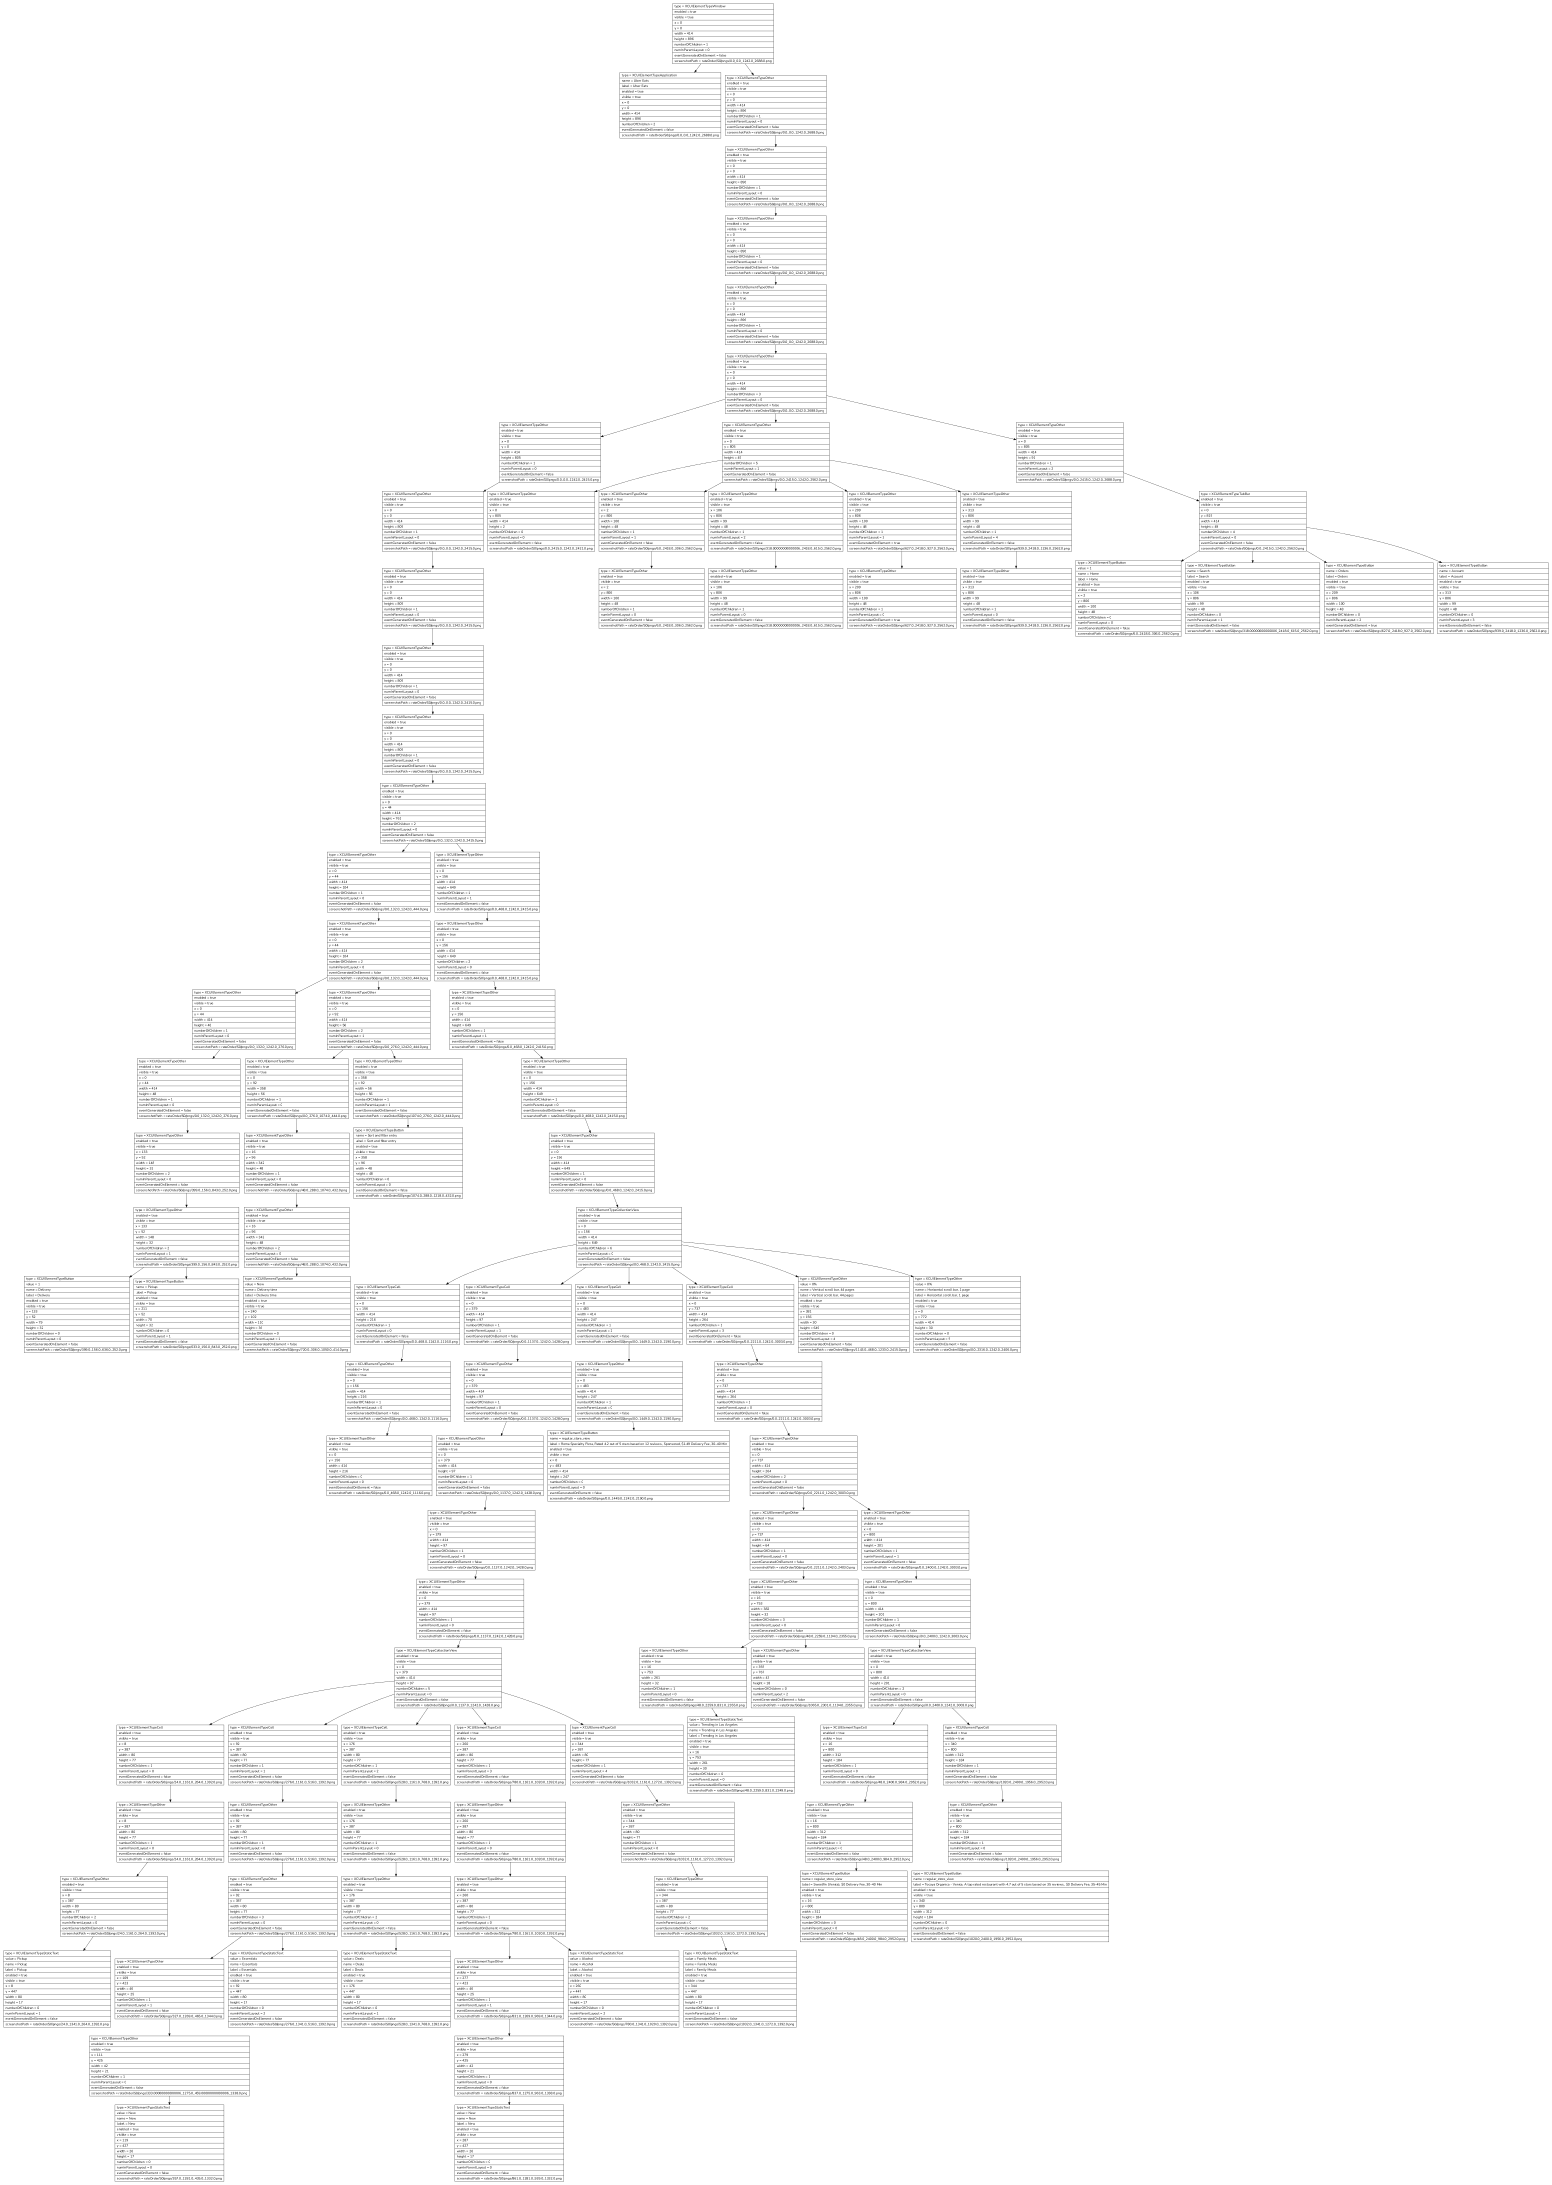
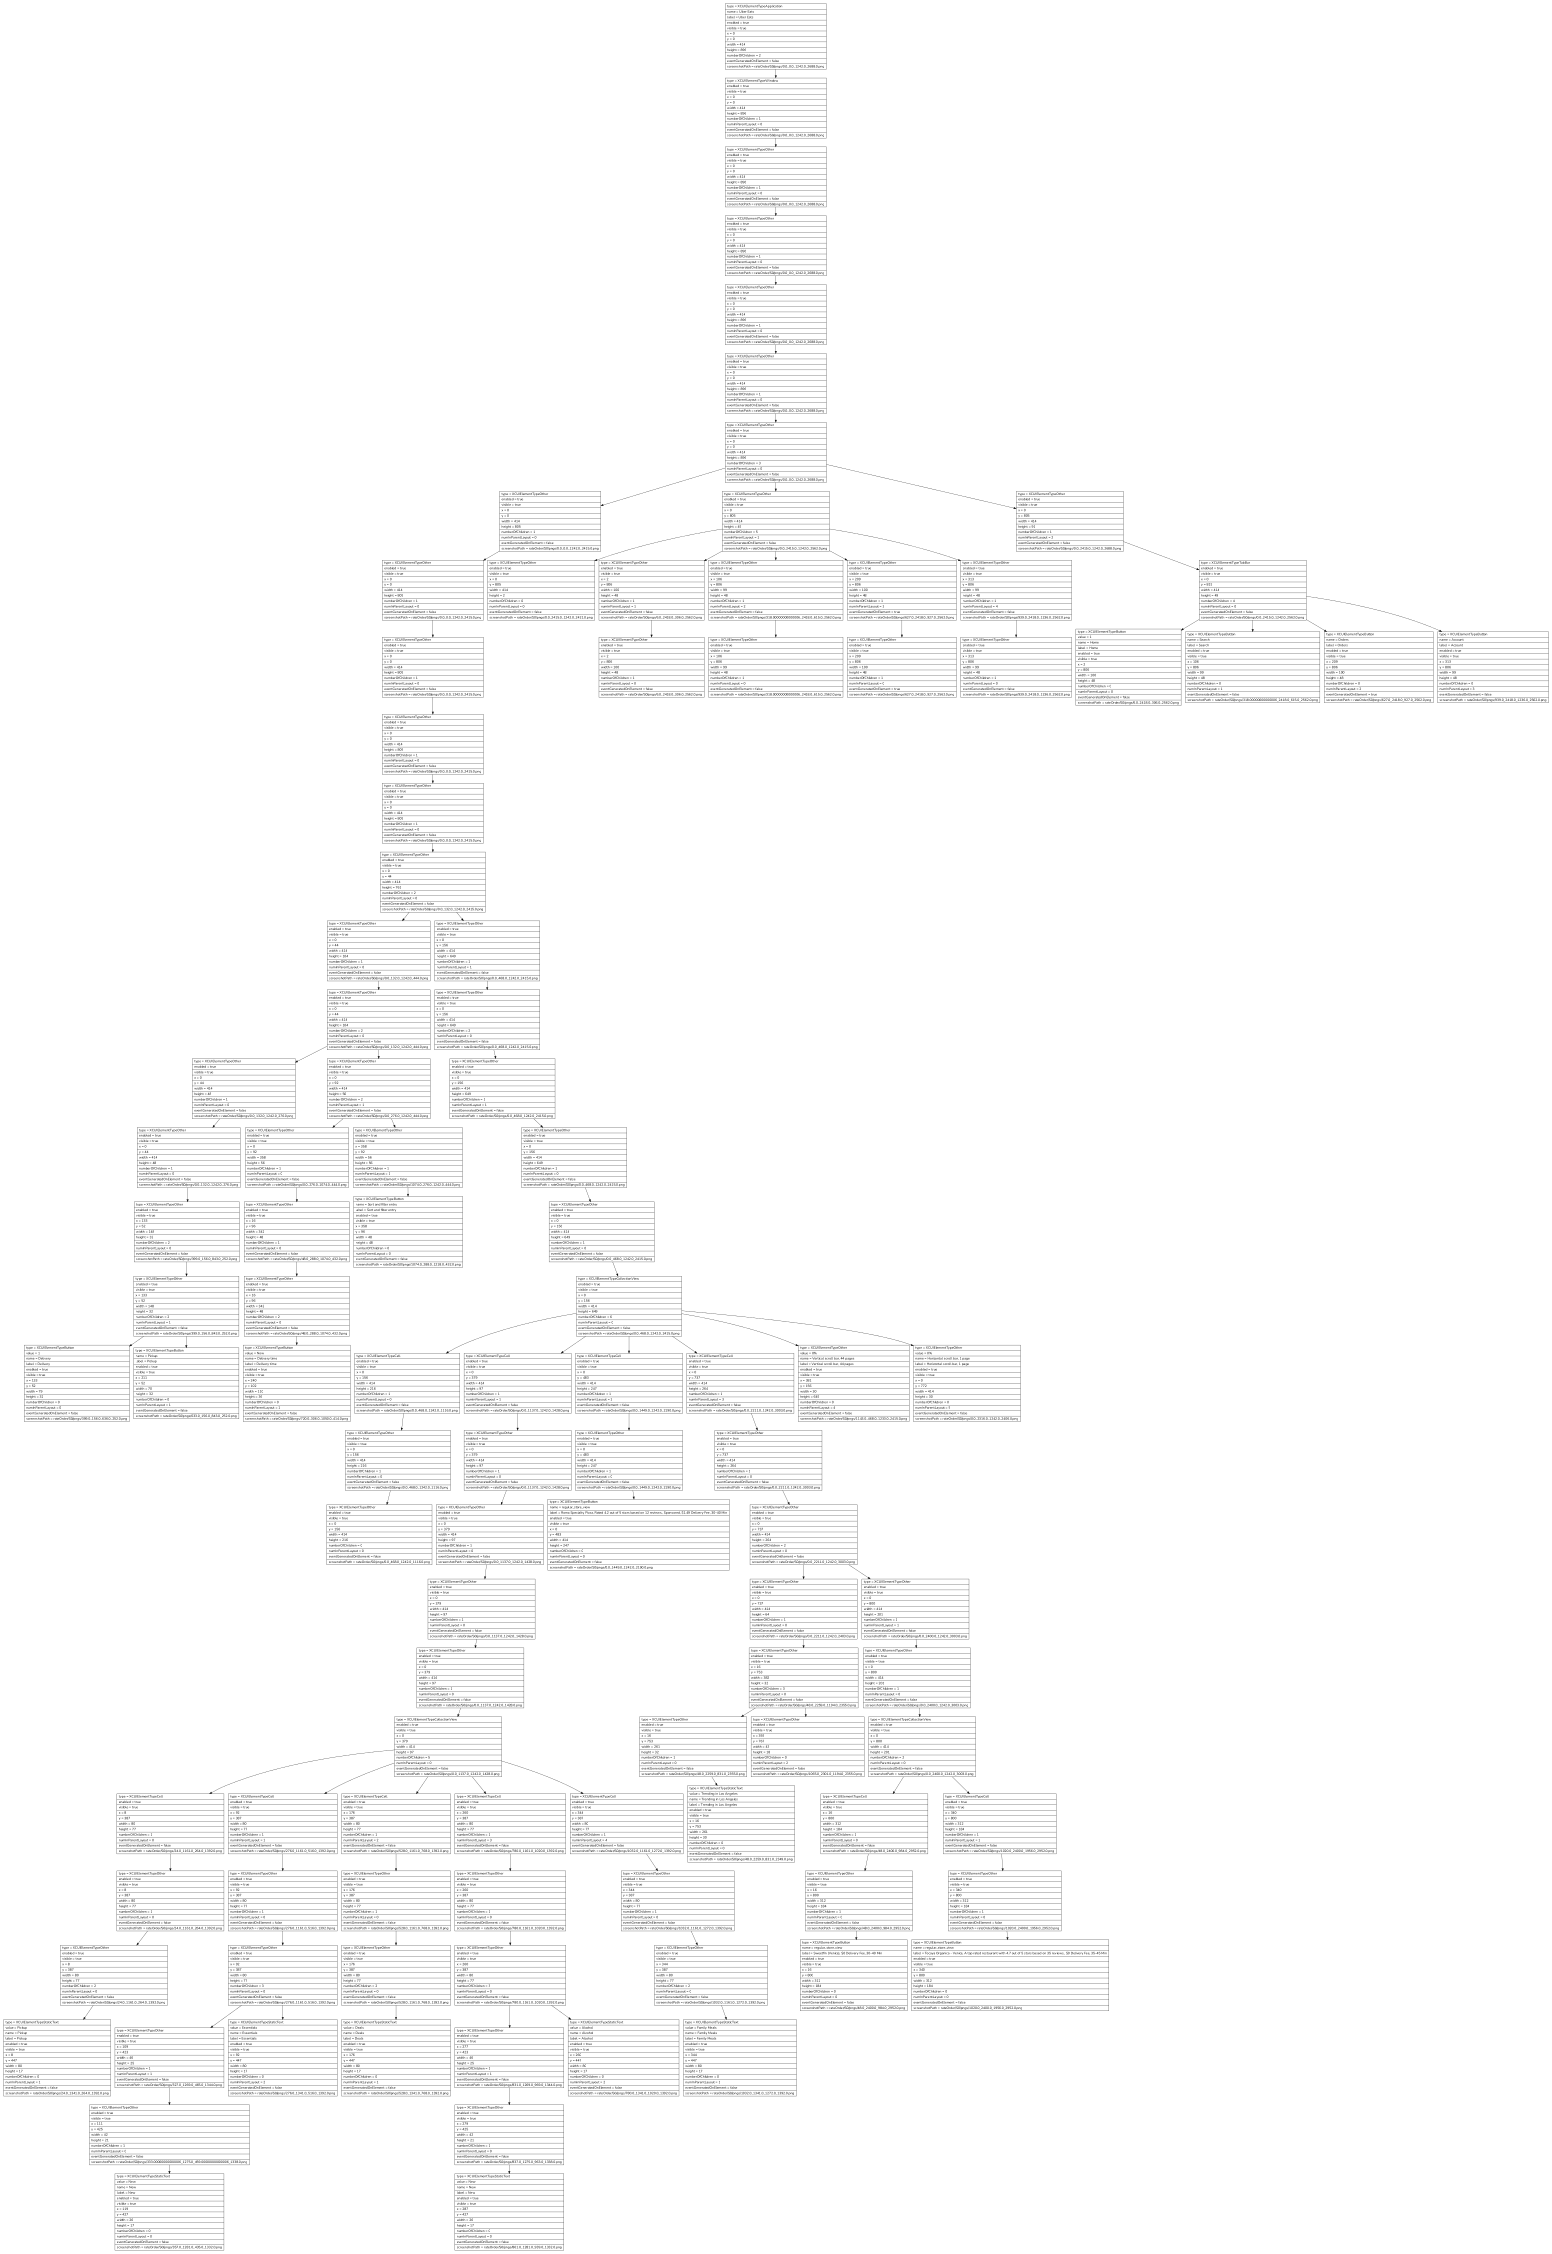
edge "type = XCUIElementTypeWindow" -> "type = XCUIElementTypeApplication": reversed
